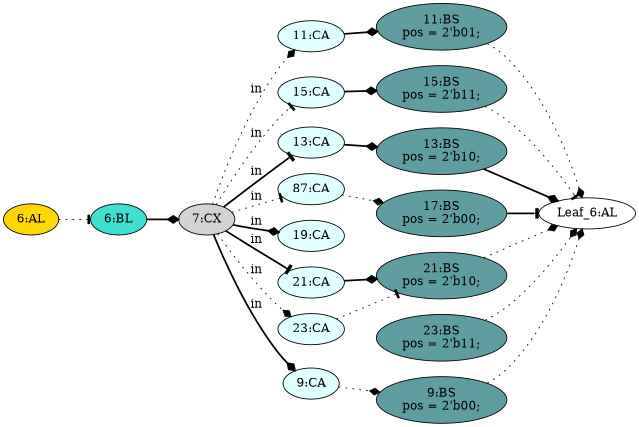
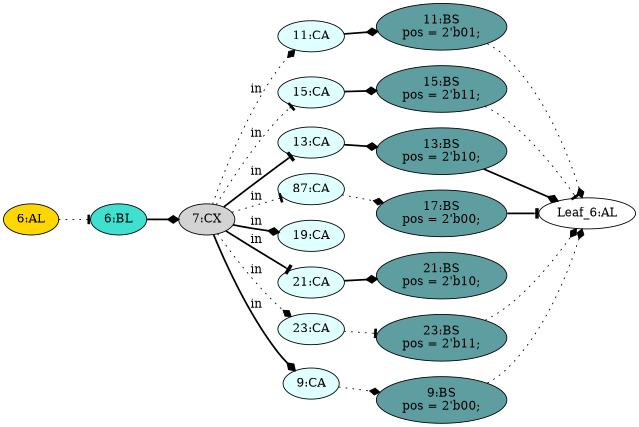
edge "21:BS pos = 2'b10;" -> "Leaf_6:AL": removed
edge "23:CA" -> "21:BS pos = 2'b10;": now "23:CA" -> "23:BS pos = 2'b11;"
